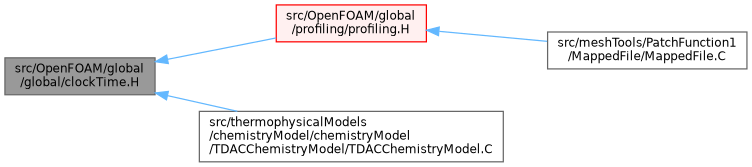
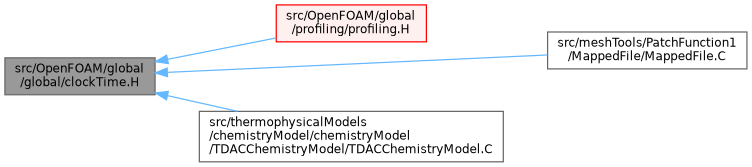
edge "src/meshTools/PatchFunction1 /MappedFile/MappedFile.C" -> "src/OpenFOAM/global /profiling/profiling.H": now "src/meshTools/PatchFunction1 /MappedFile/MappedFile.C" -> "src/OpenFOAM/global /global/clockTime.H"
